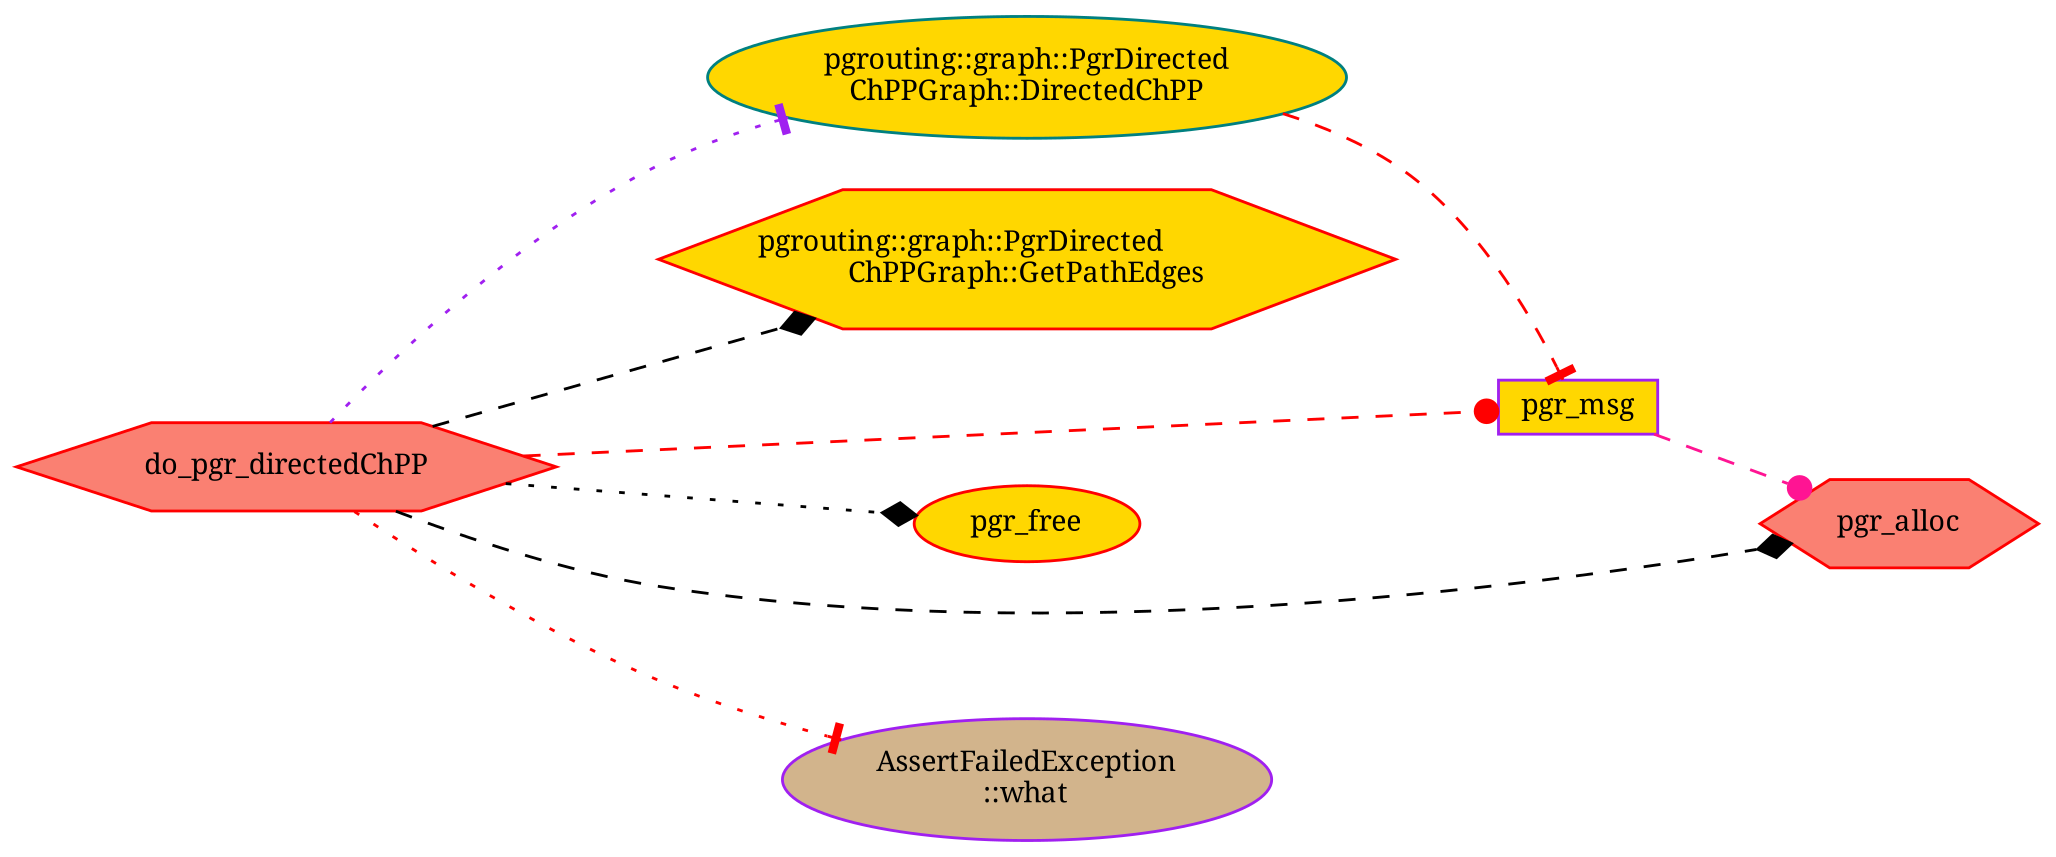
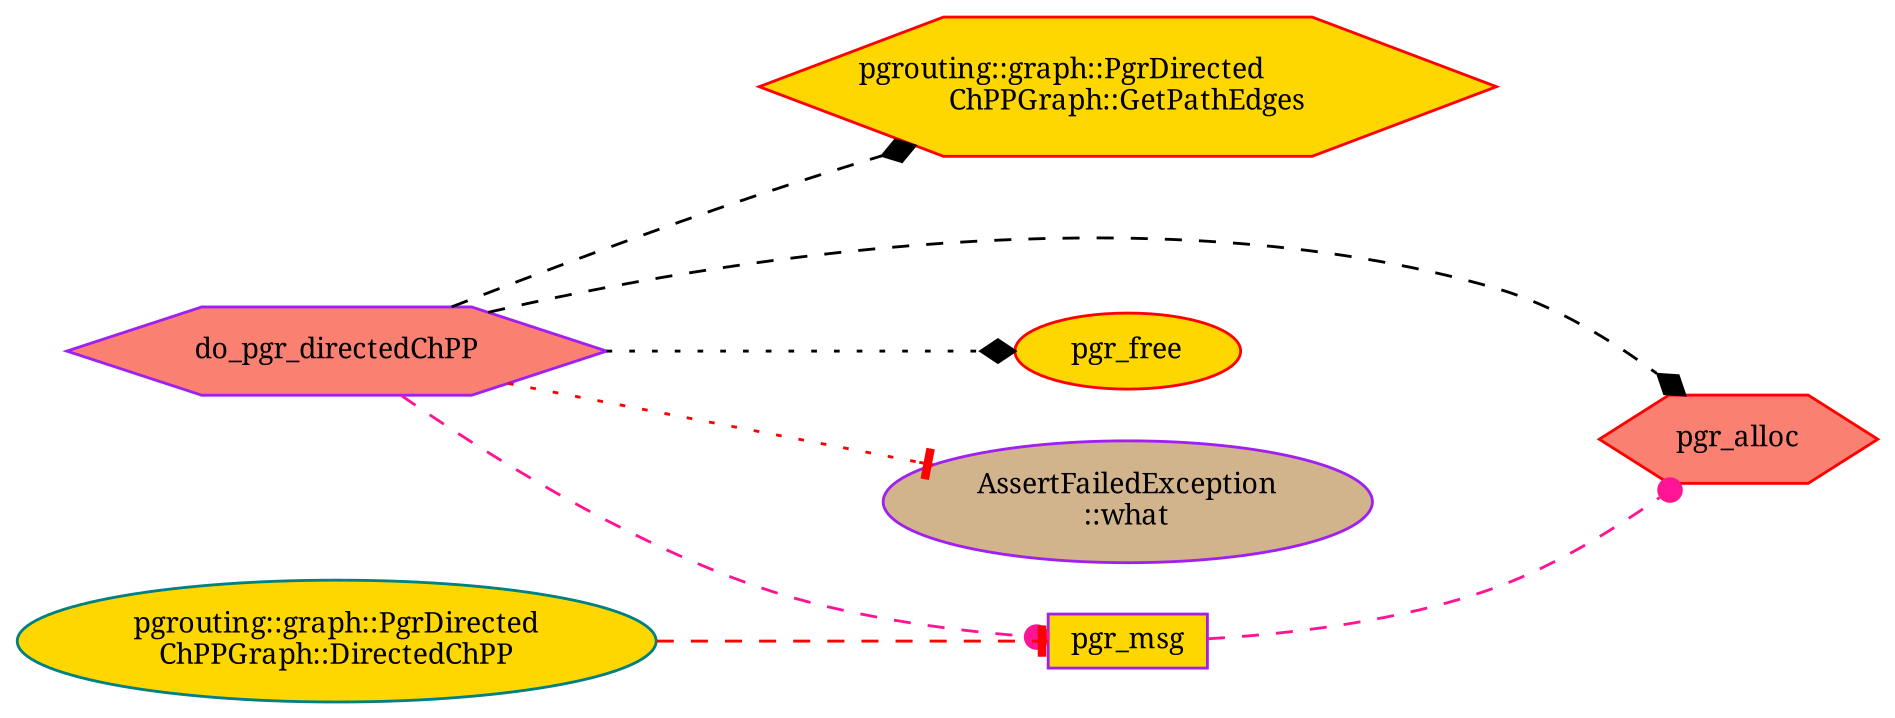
edge "do_pgr_directedChPP" -> "pgrouting::graph::PgrDirected ChPPGraph::DirectedChPP": removed
edge "do_pgr_directedChPP" -> "pgr_msg": color red -> deeppink
node "do_pgr_directedChPP": color red -> purple
